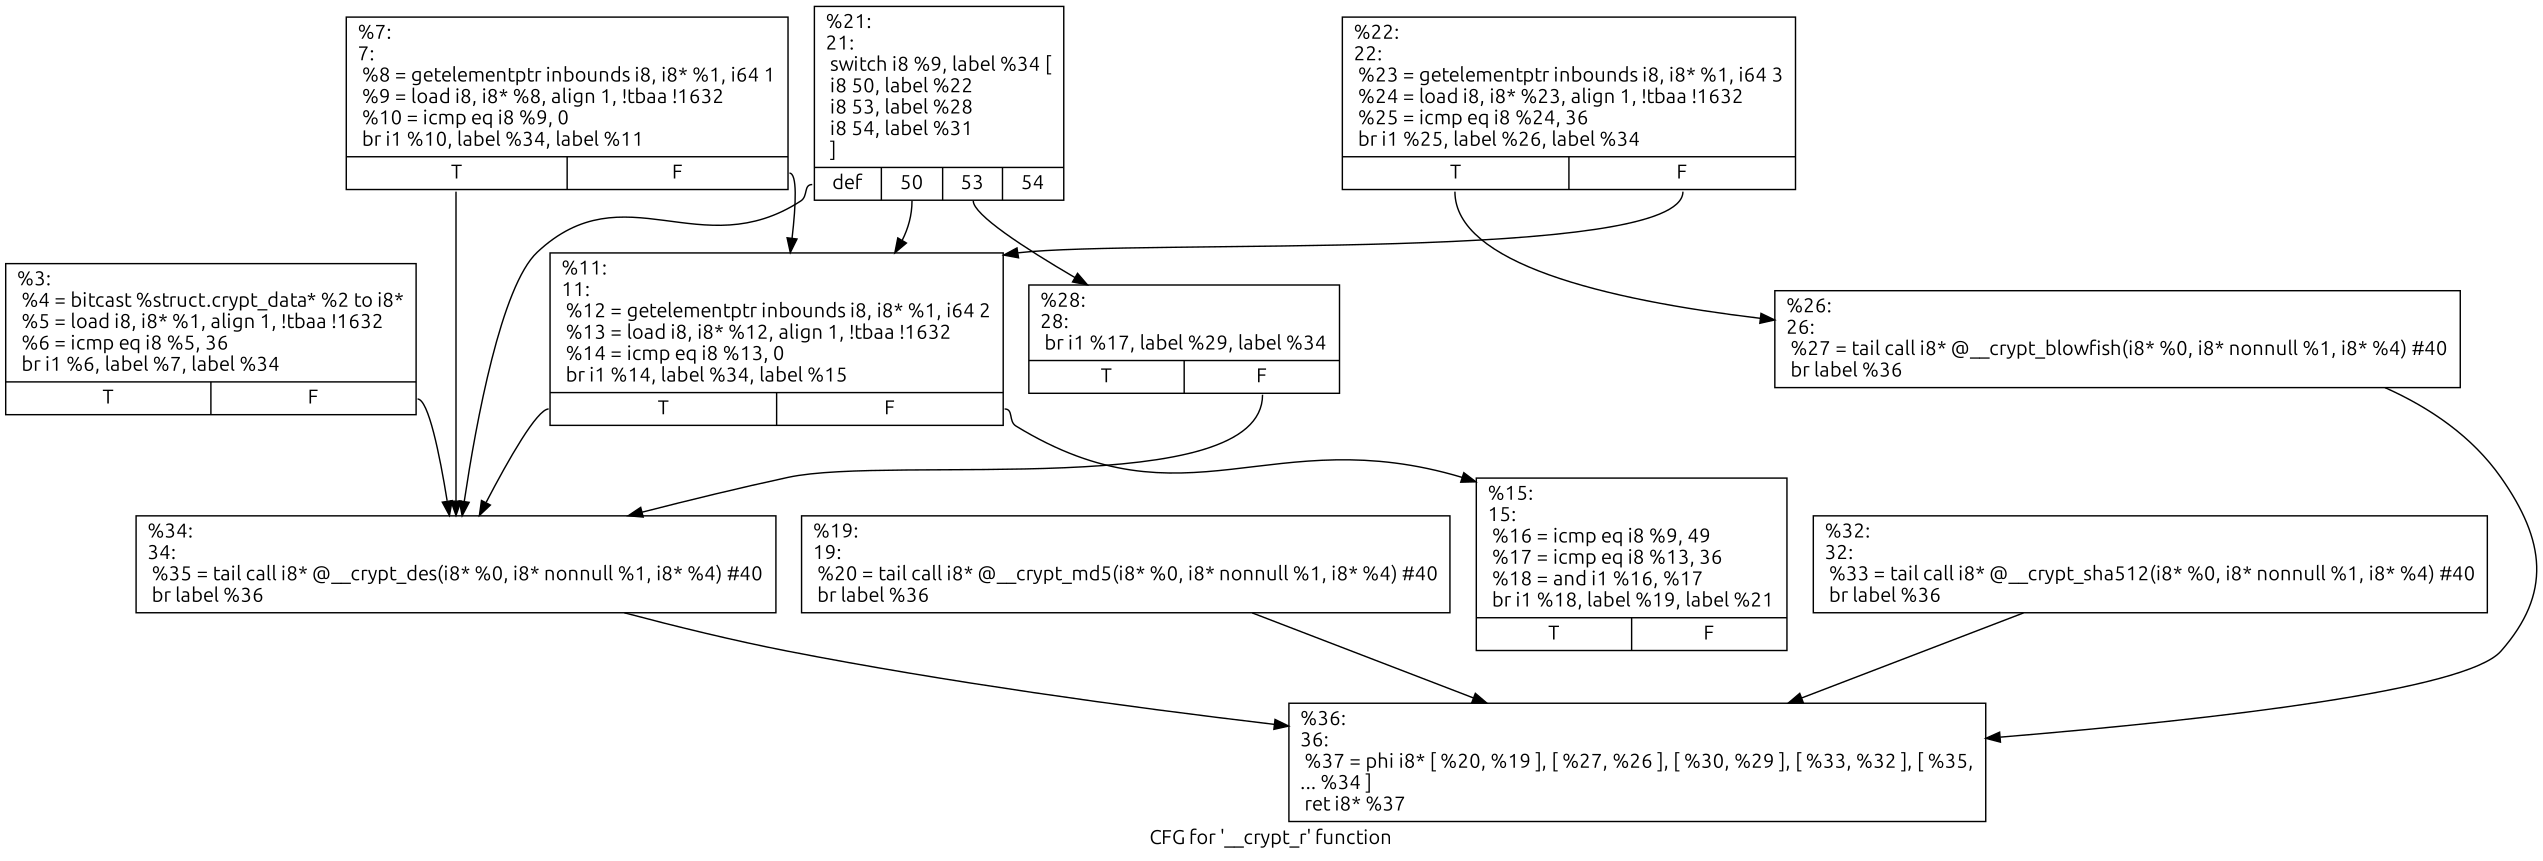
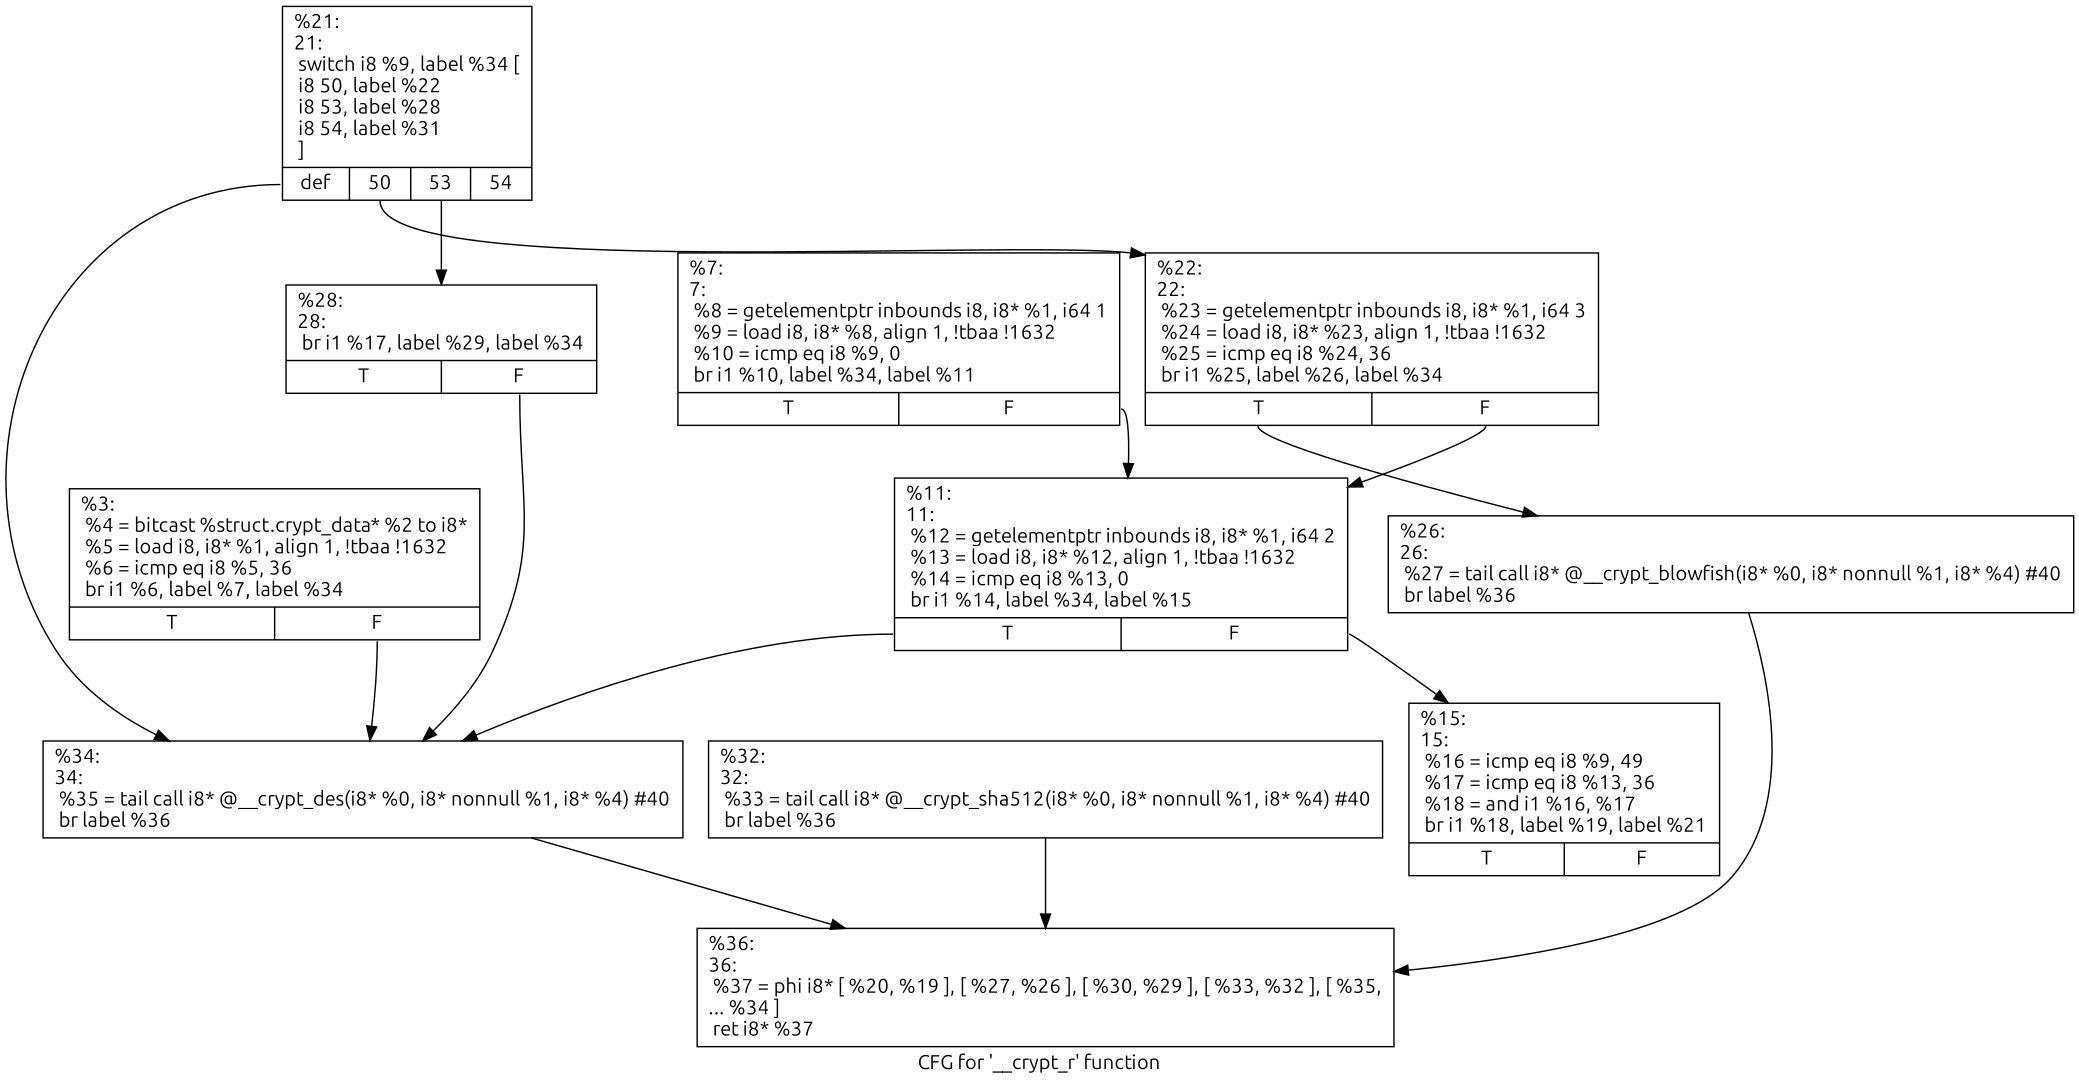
edge "%21:" -> "%11:": now "%21:" -> "%22:"
edge "%7:" -> "%34:": removed
node "%19:": removed
